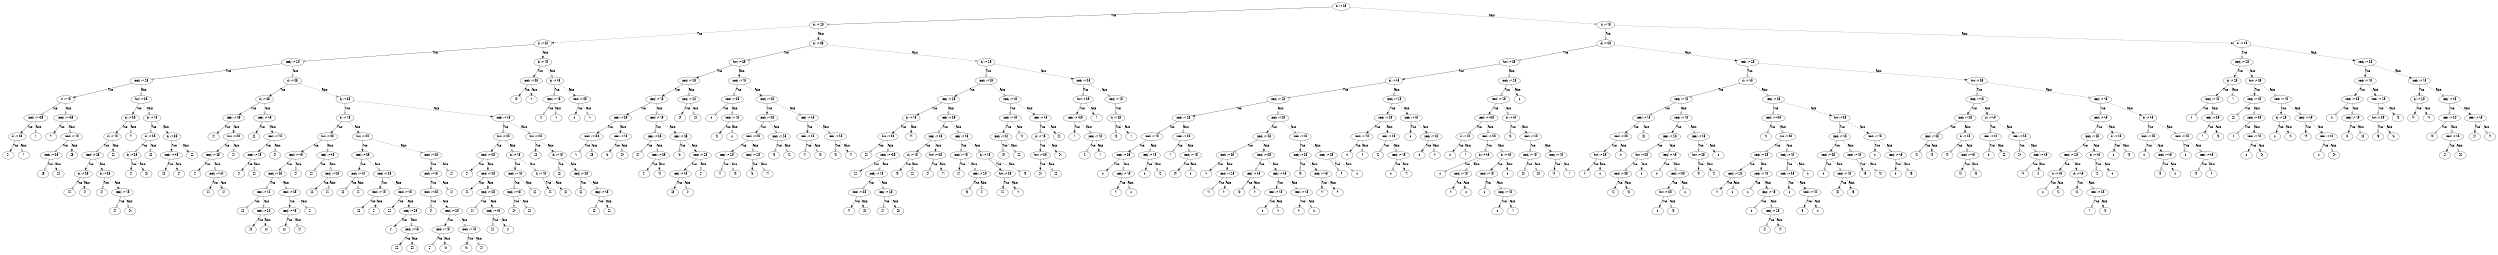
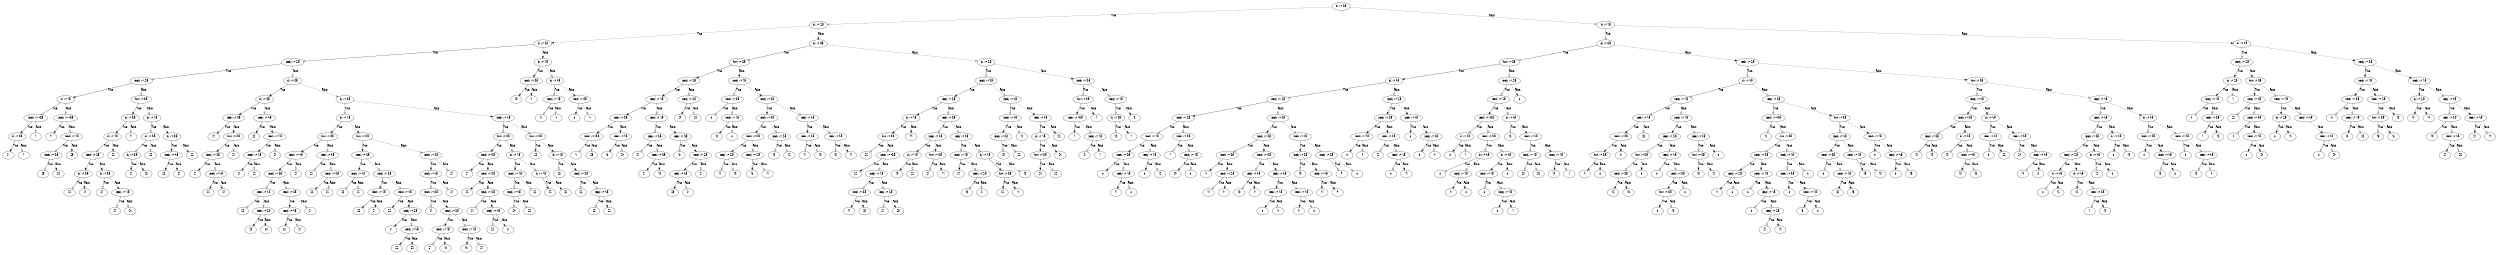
edge "dx' <= 3.5" -> "dx' <= 2.5": style solid -> dashed
node "0": added
node "19": removed
